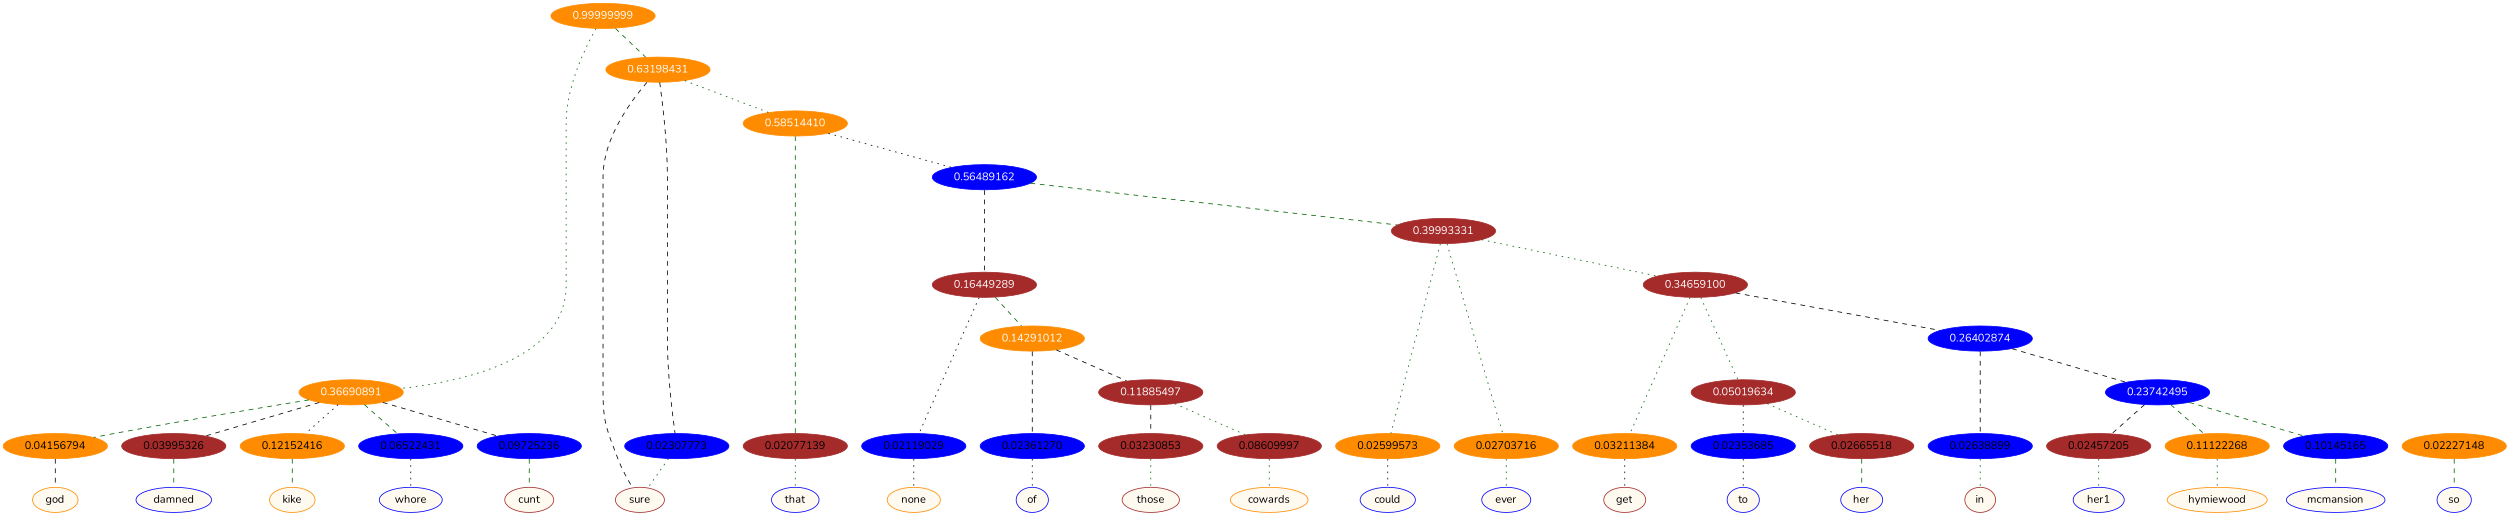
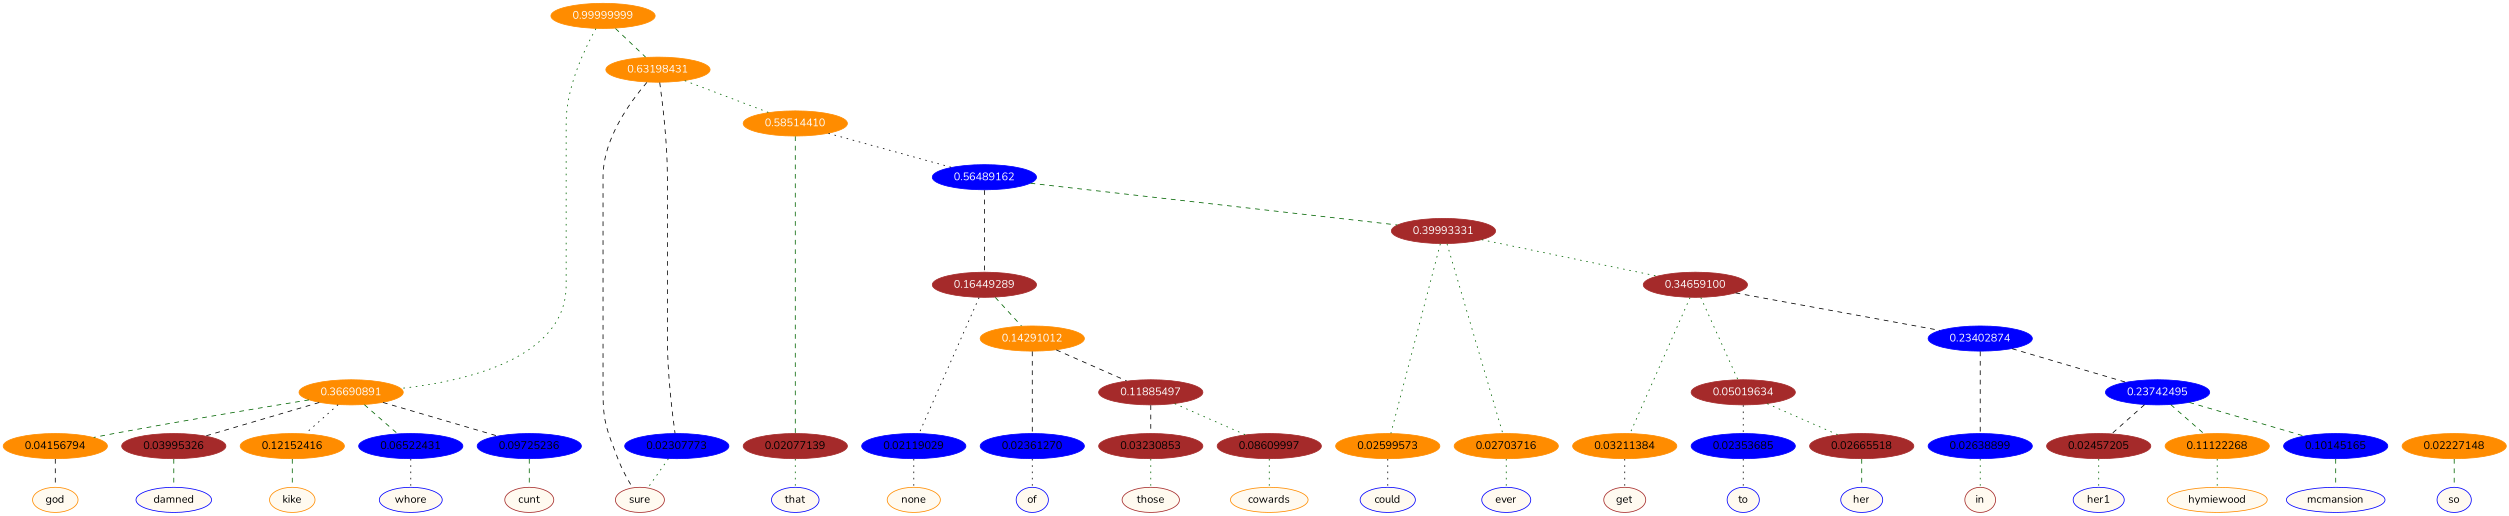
node "0.26402874": label "0.26402874" -> "0.23402874"
